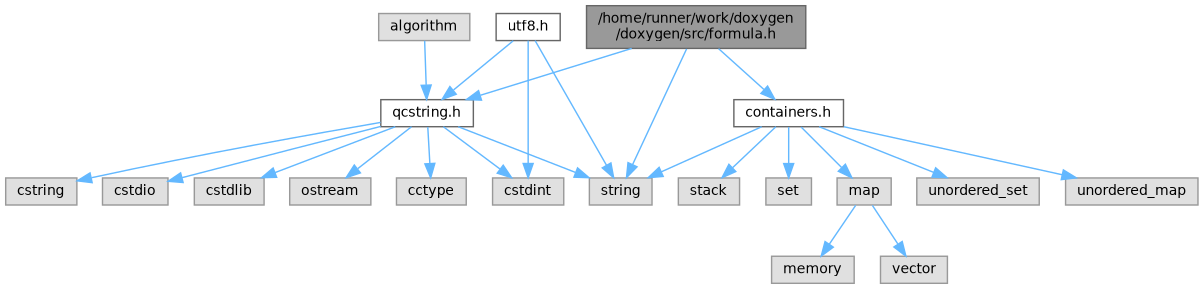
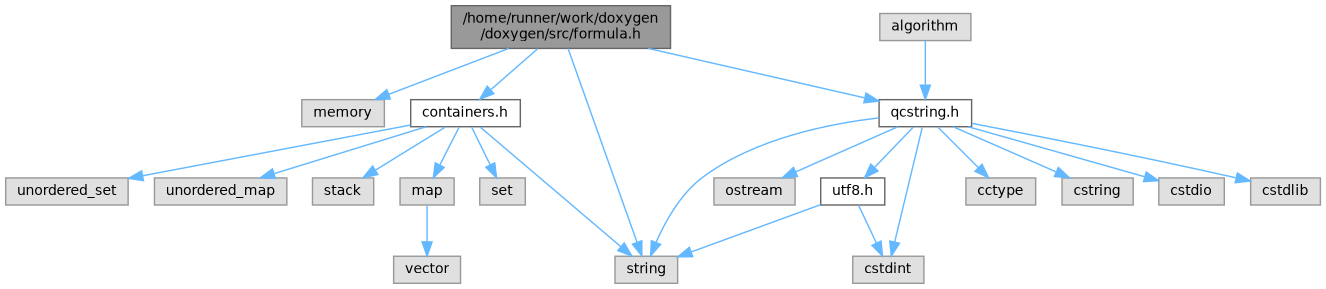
edge "utf8.h" -> "qcstring.h": reversed
edge "map" -> "memory": now "/home/runner/work/doxygen /doxygen/src/formula.h" -> "memory"
